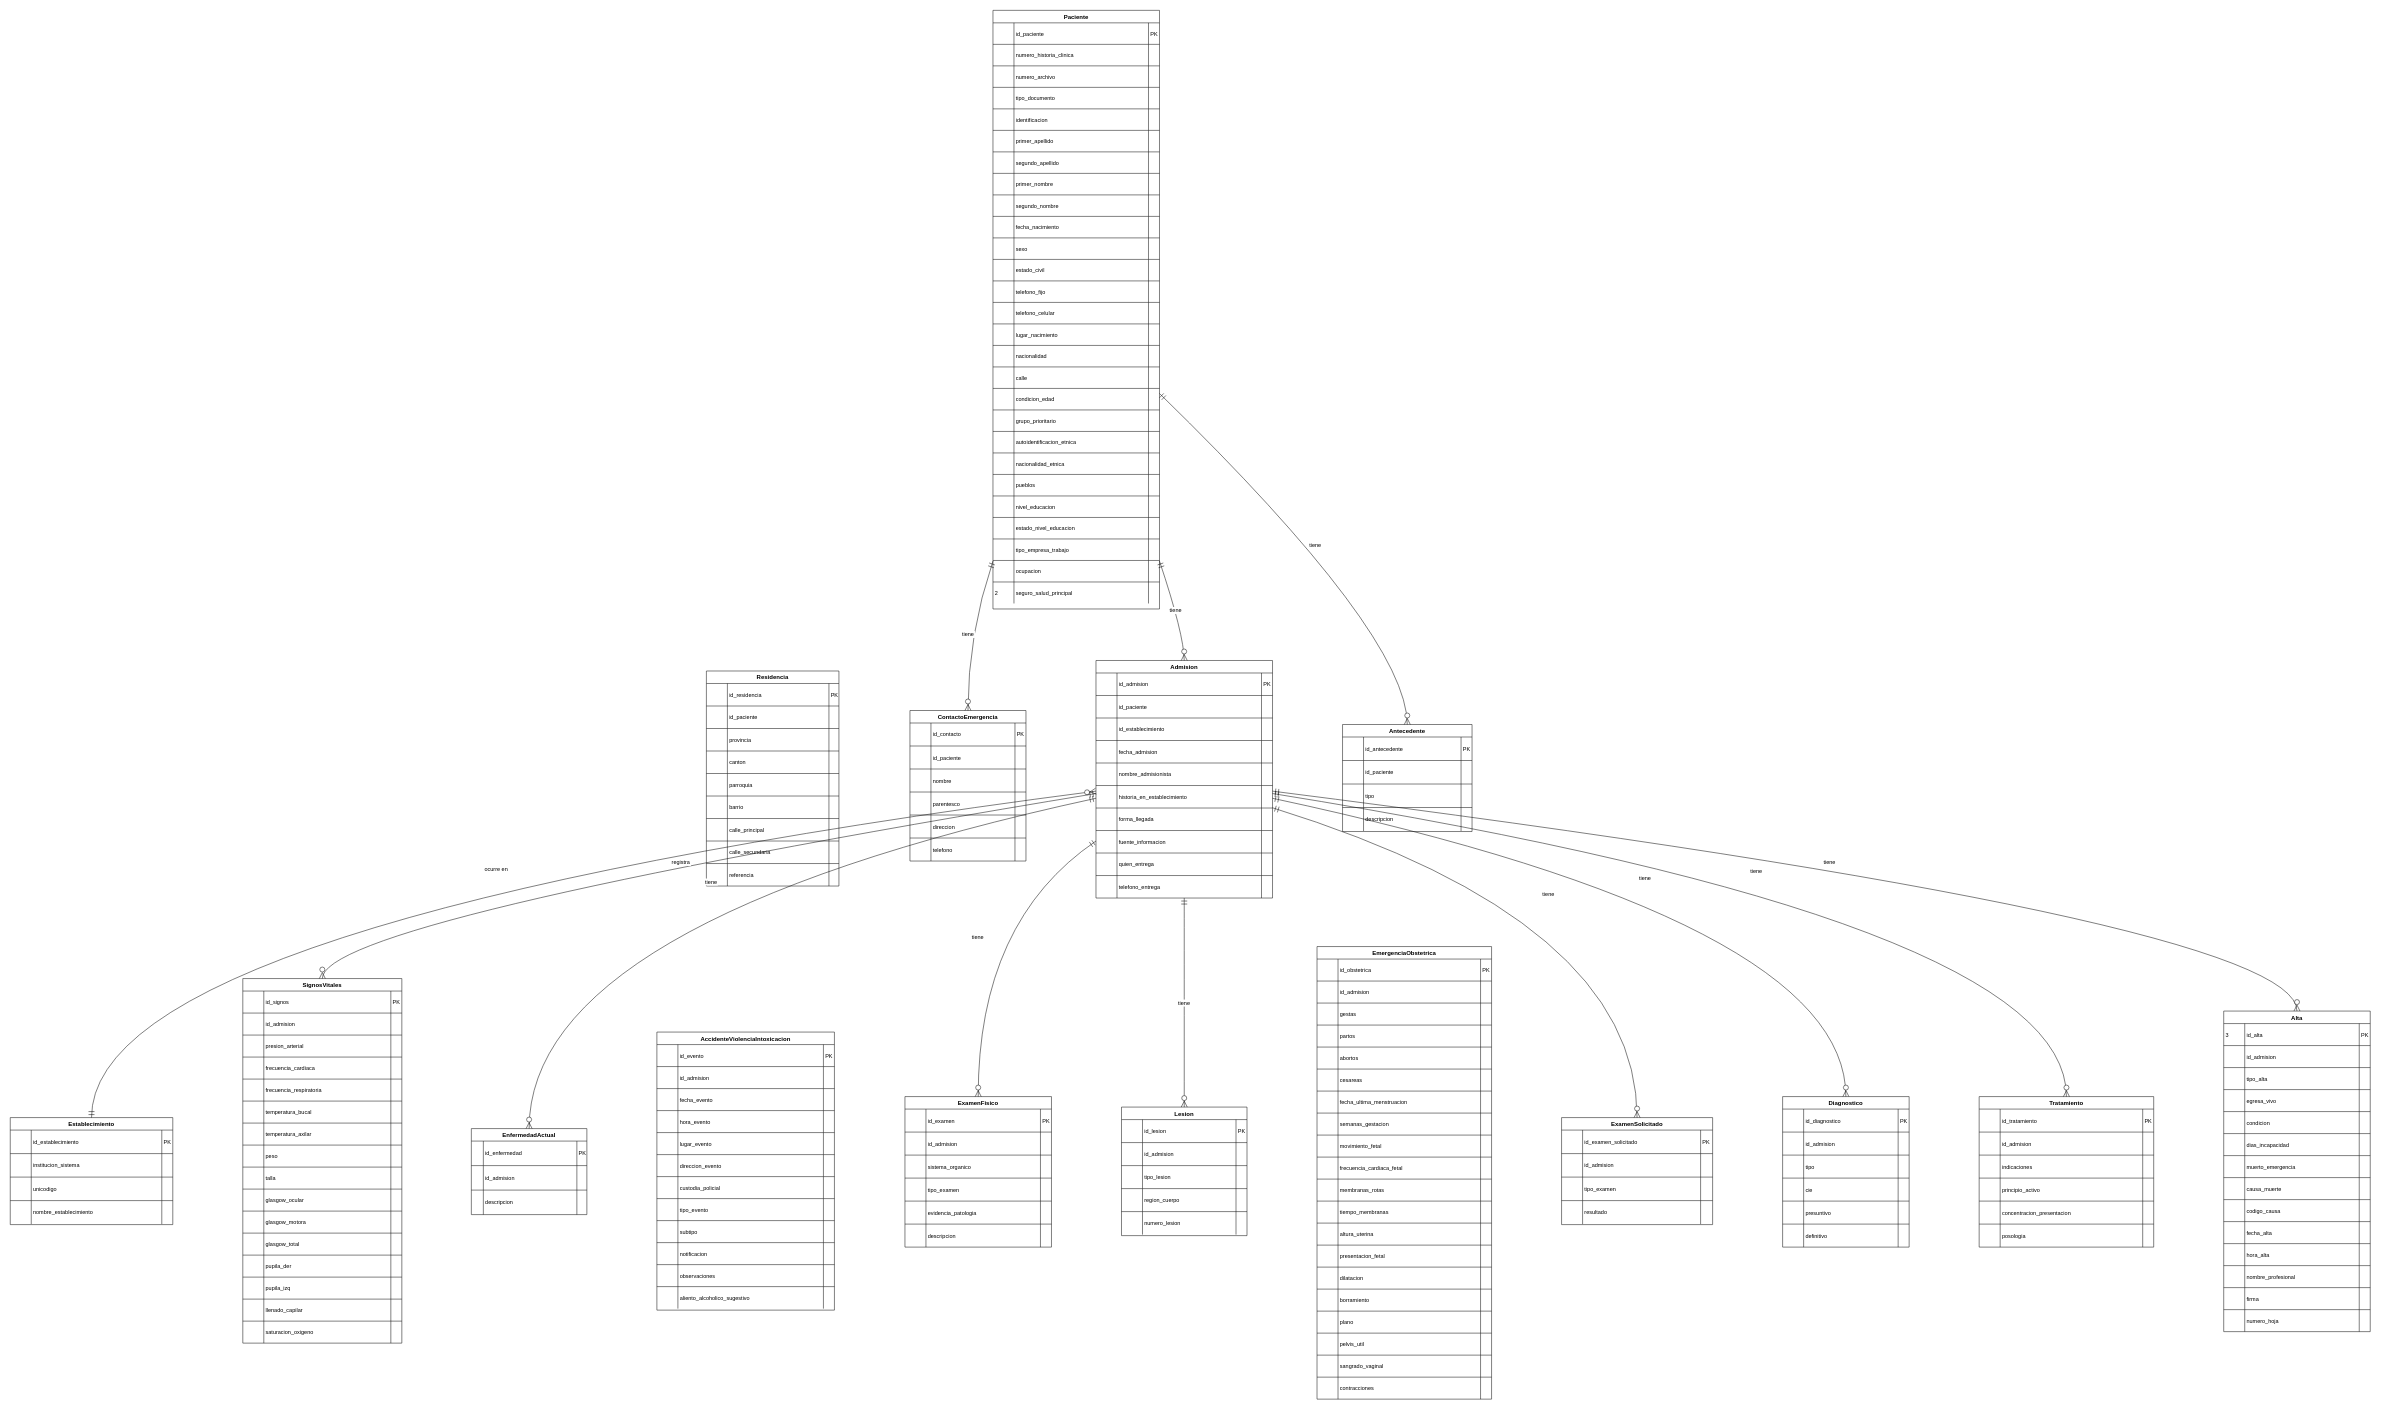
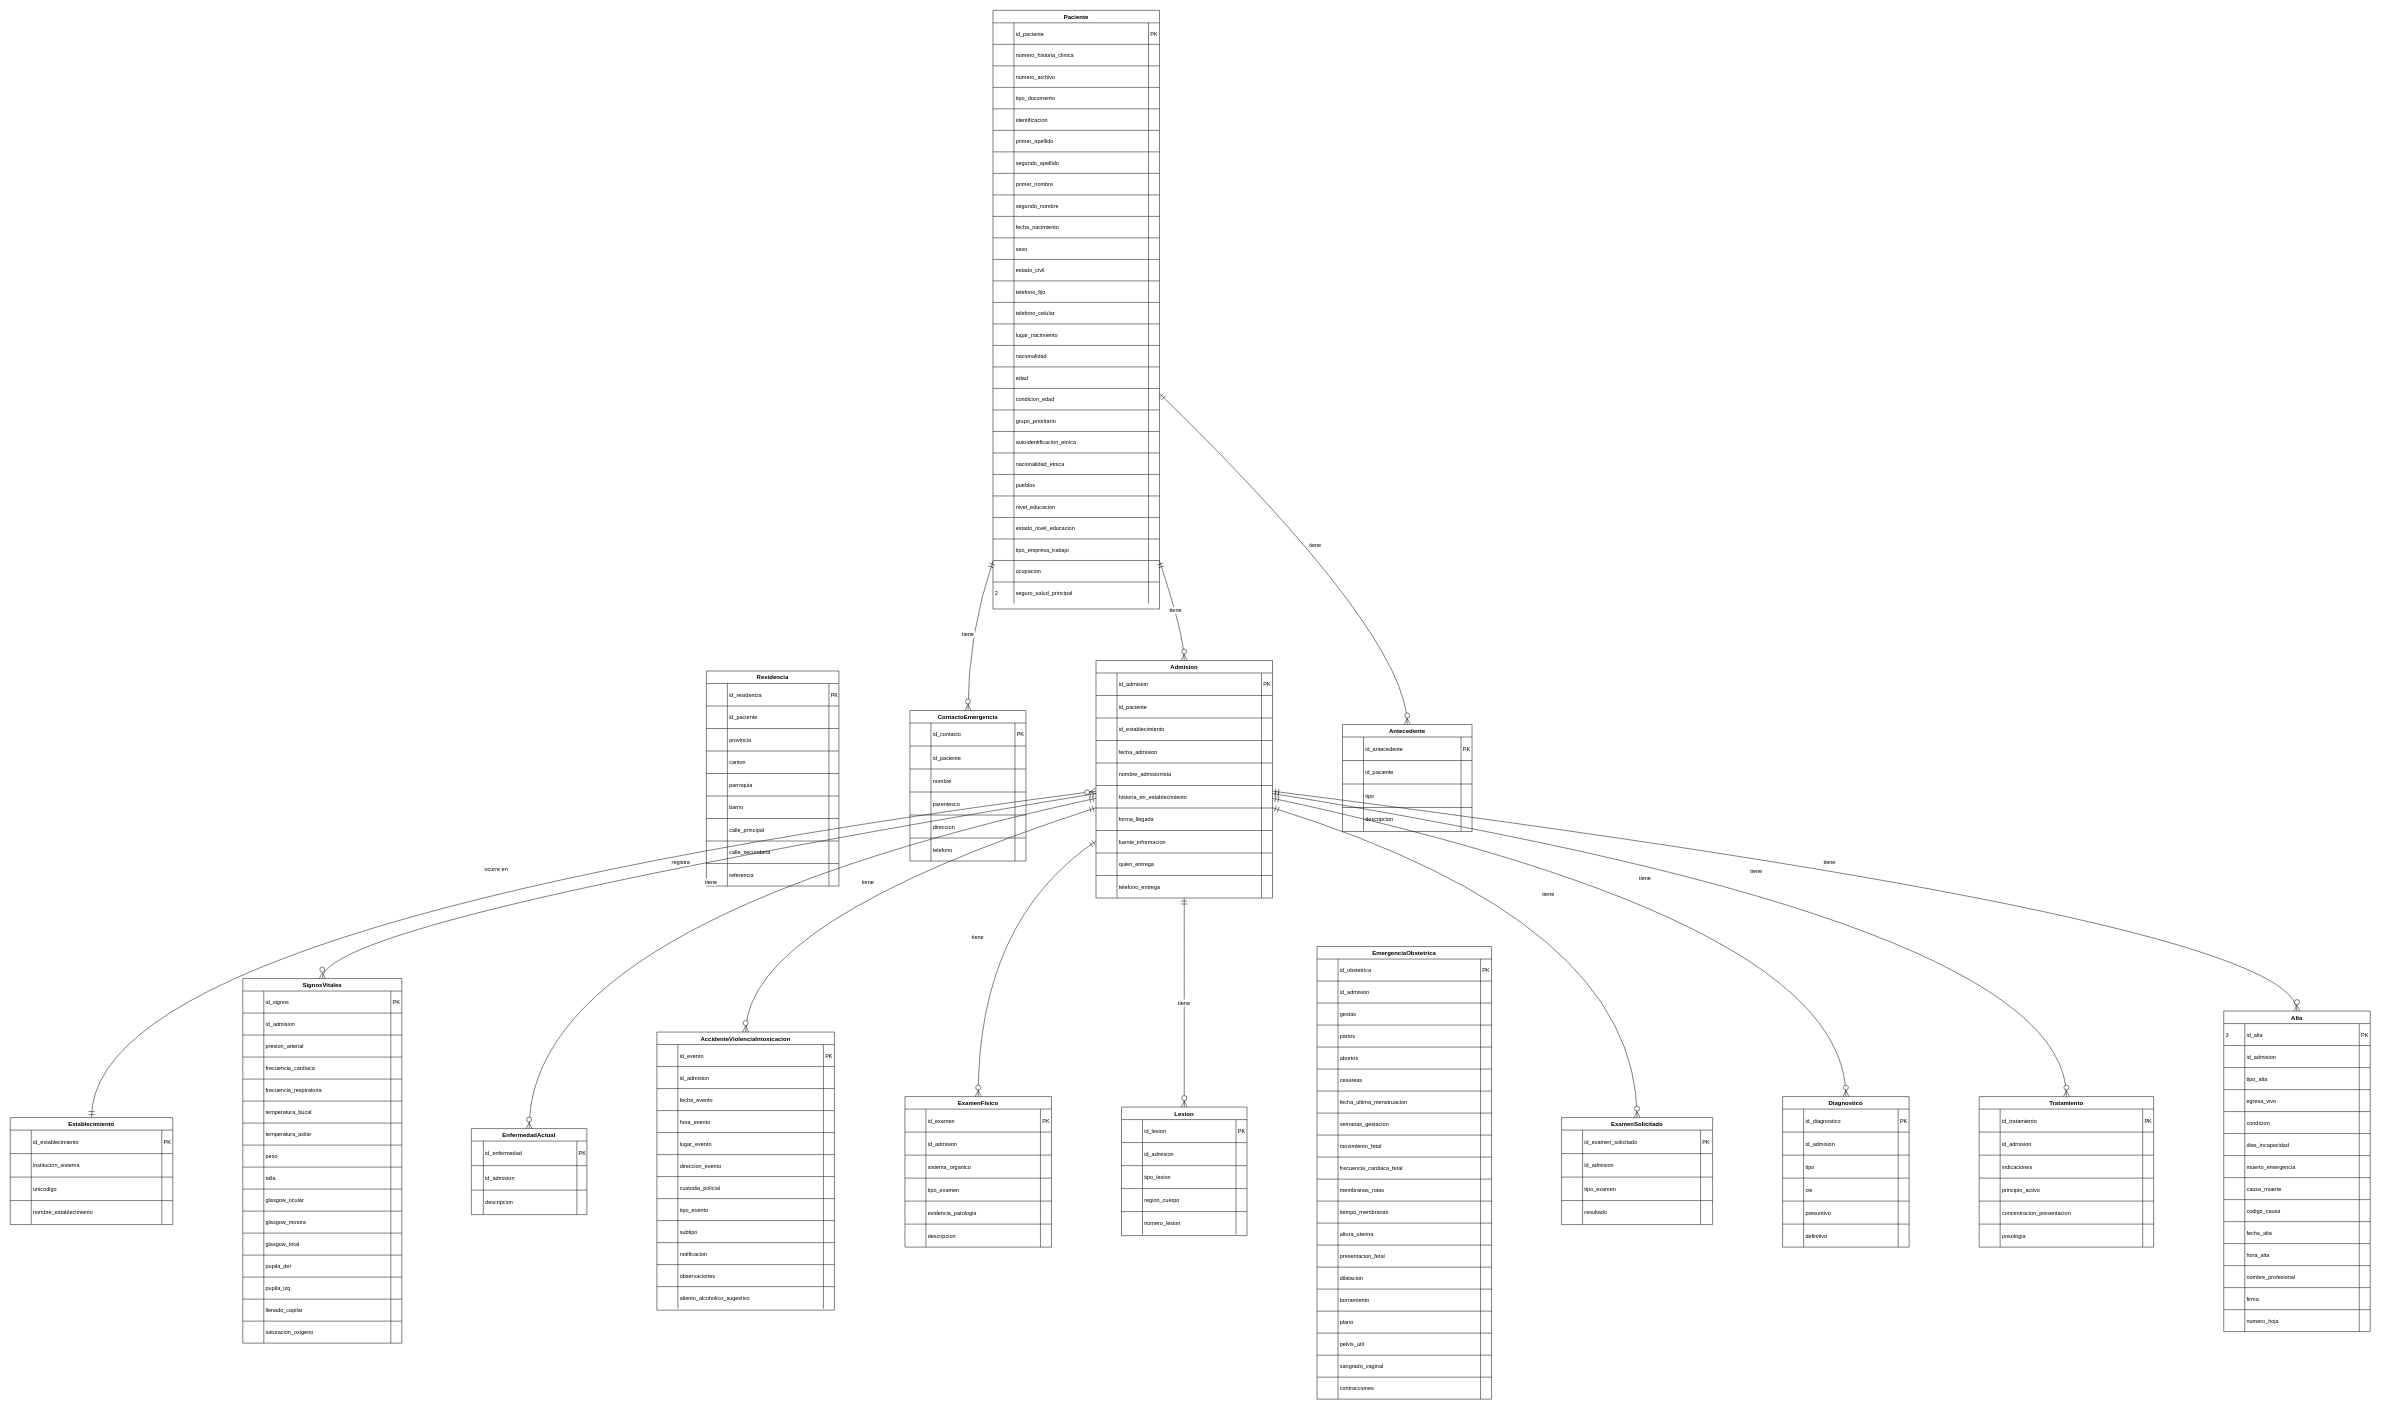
node "calle": label "calle" -> "edad"
edge "Admision" -- "AccidenteViolenciaIntoxicacion": added, label "tiene"
